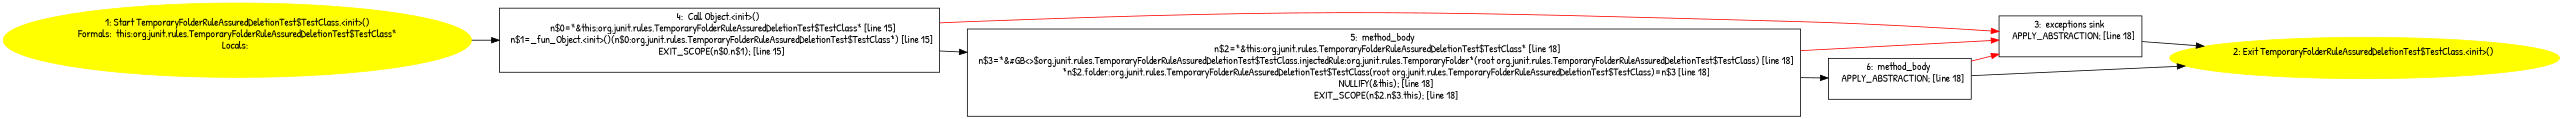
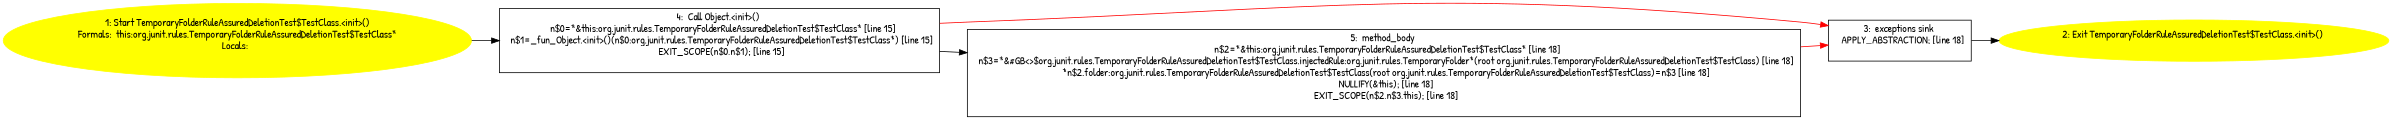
node "6:  method_body APPLY_ABSTRACTION; [line 18]": removed
